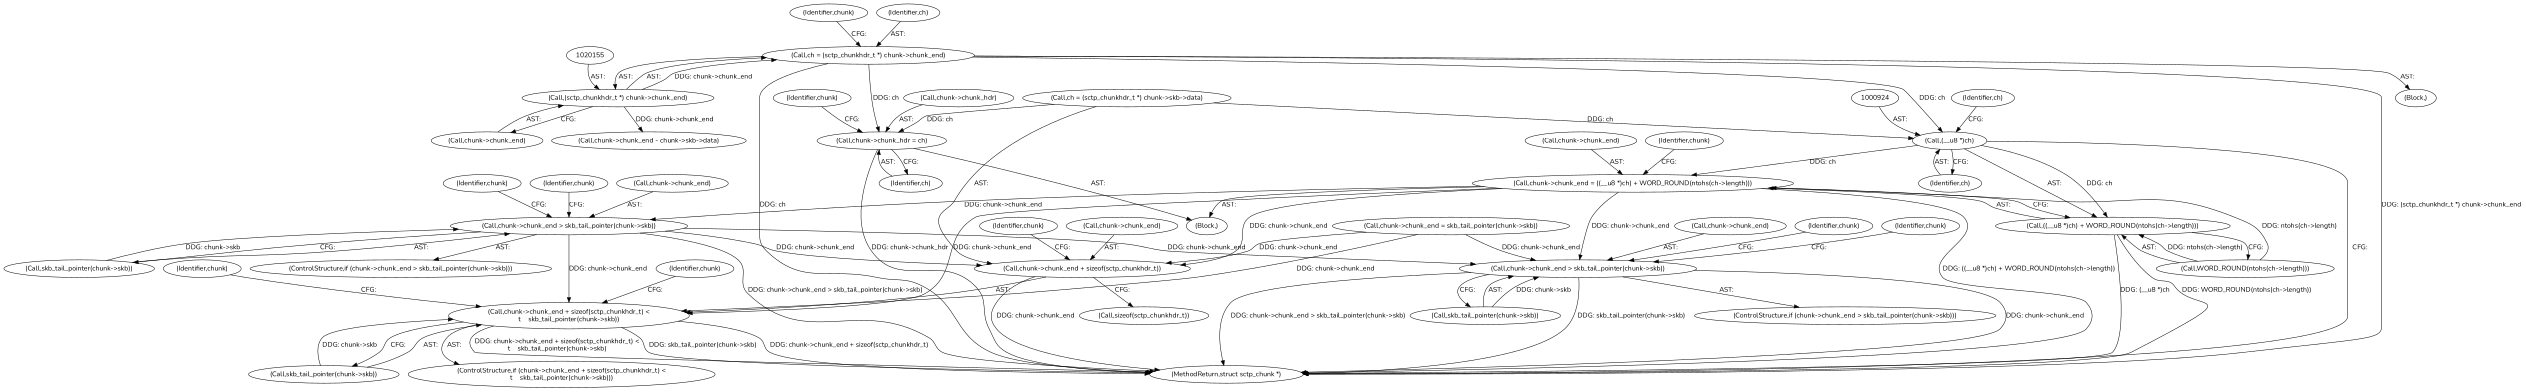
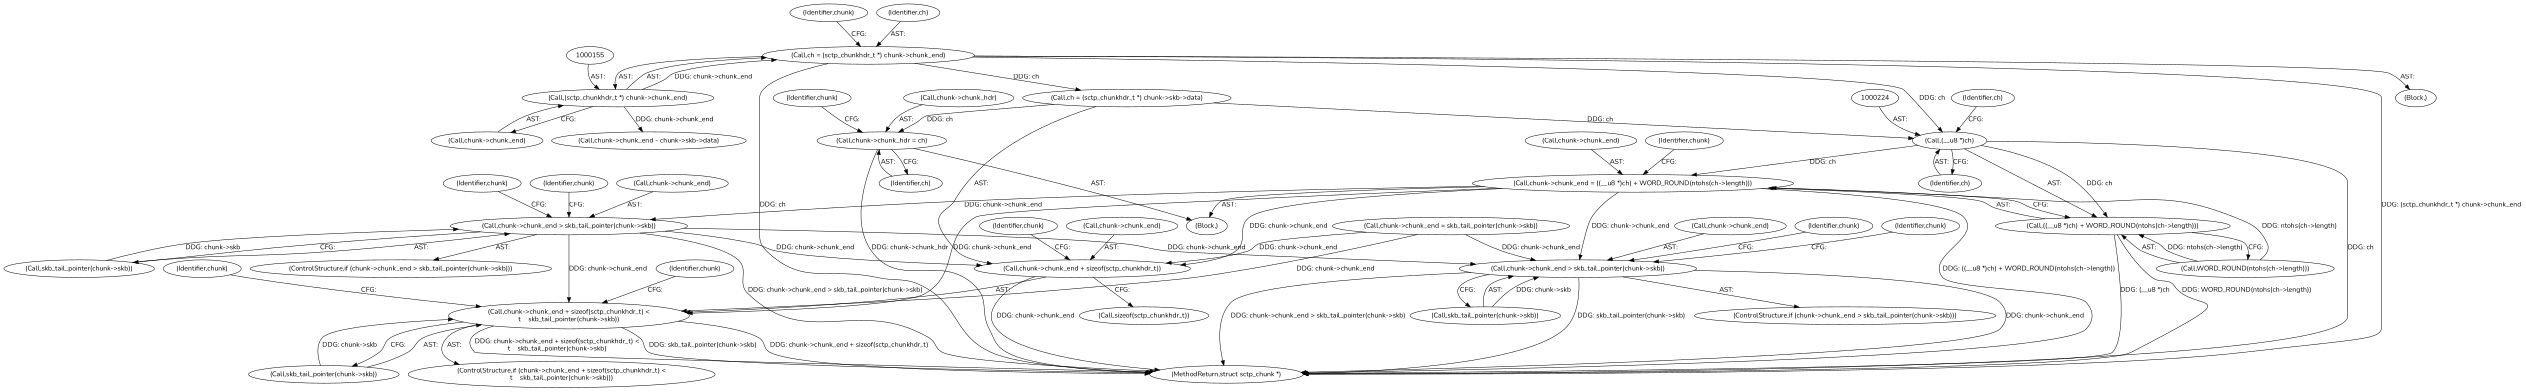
node "1020155": label "1020155" -> "1000155"
edge "(Call,ch = (sctp_chunkhdr_t *) chunk->chunk_end)" -> "(Call,chunk->chunk_hdr = ch)": now "(Call,ch = (sctp_chunkhdr_t *) chunk->chunk_end)" -> "(Call,ch = (sctp_chunkhdr_t *) chunk->skb->data)"
node "1000924": label "1000924" -> "1000224"
edge "(Call,(__u8 *)ch)" -> "(MethodReturn,struct sctp_chunk *)": label "CFG: " -> "DDG: ch"
